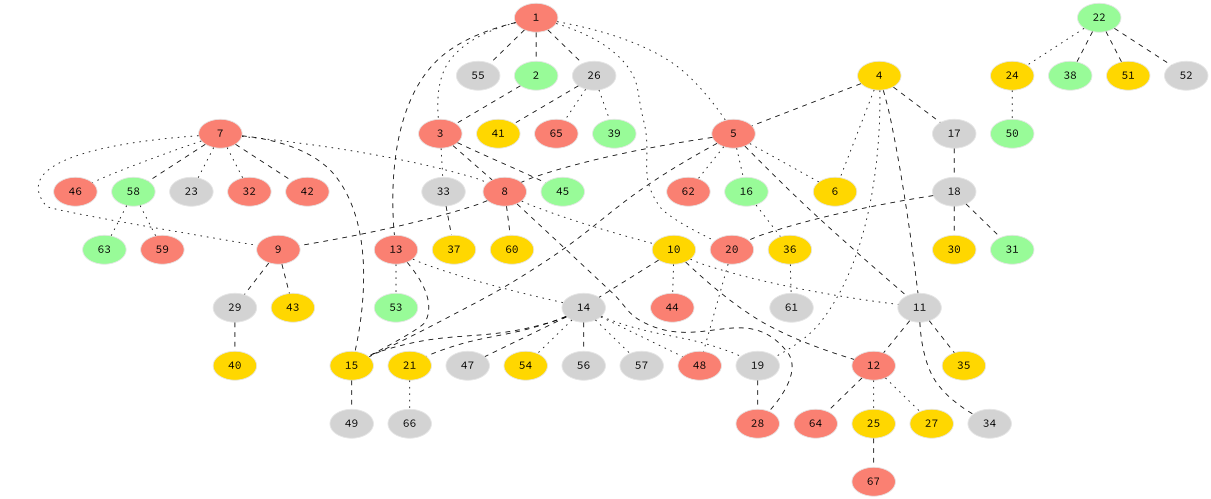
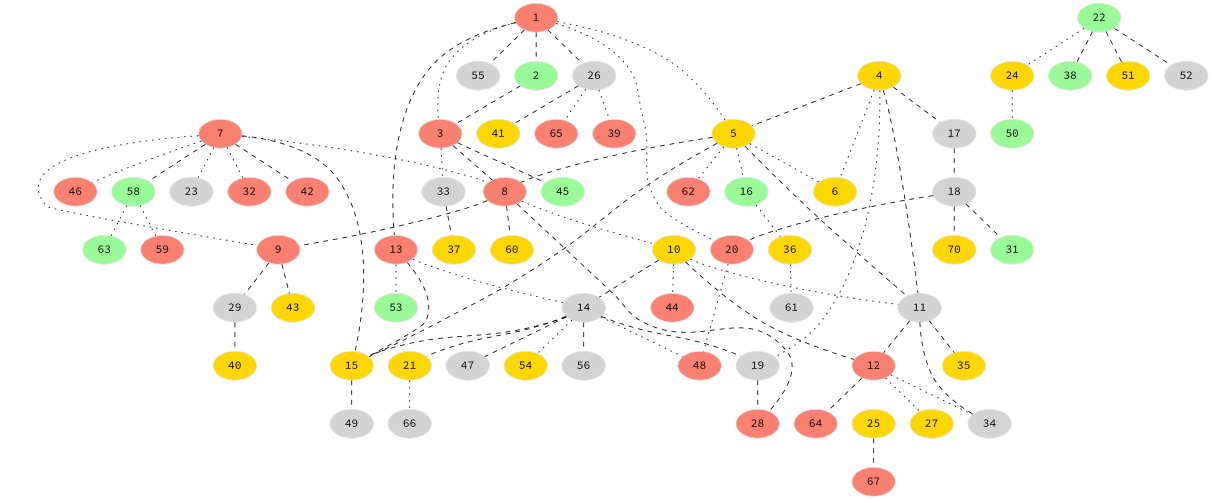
node "39": fillcolor palegreen -> salmon
node "5": fillcolor salmon -> gold
node "30": label "30" -> "70"
edge "14" -- "19": style dotted -> dashed
node "57": removed
edge "12" -- "25": now "12" -- "34"
